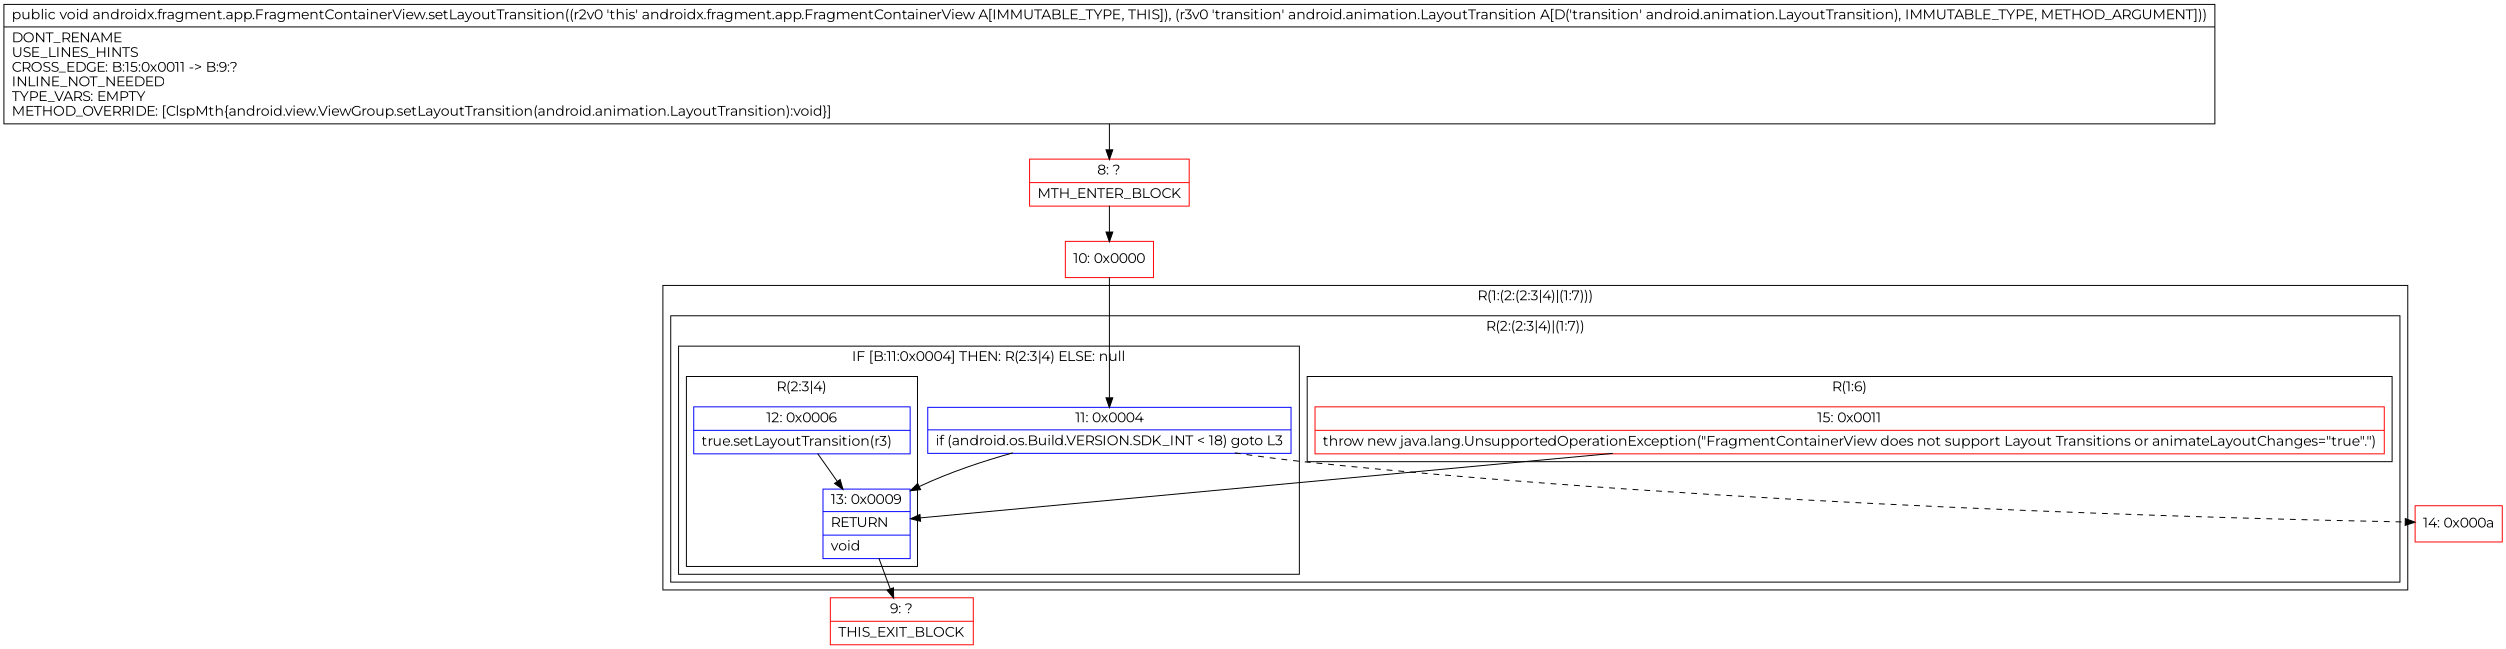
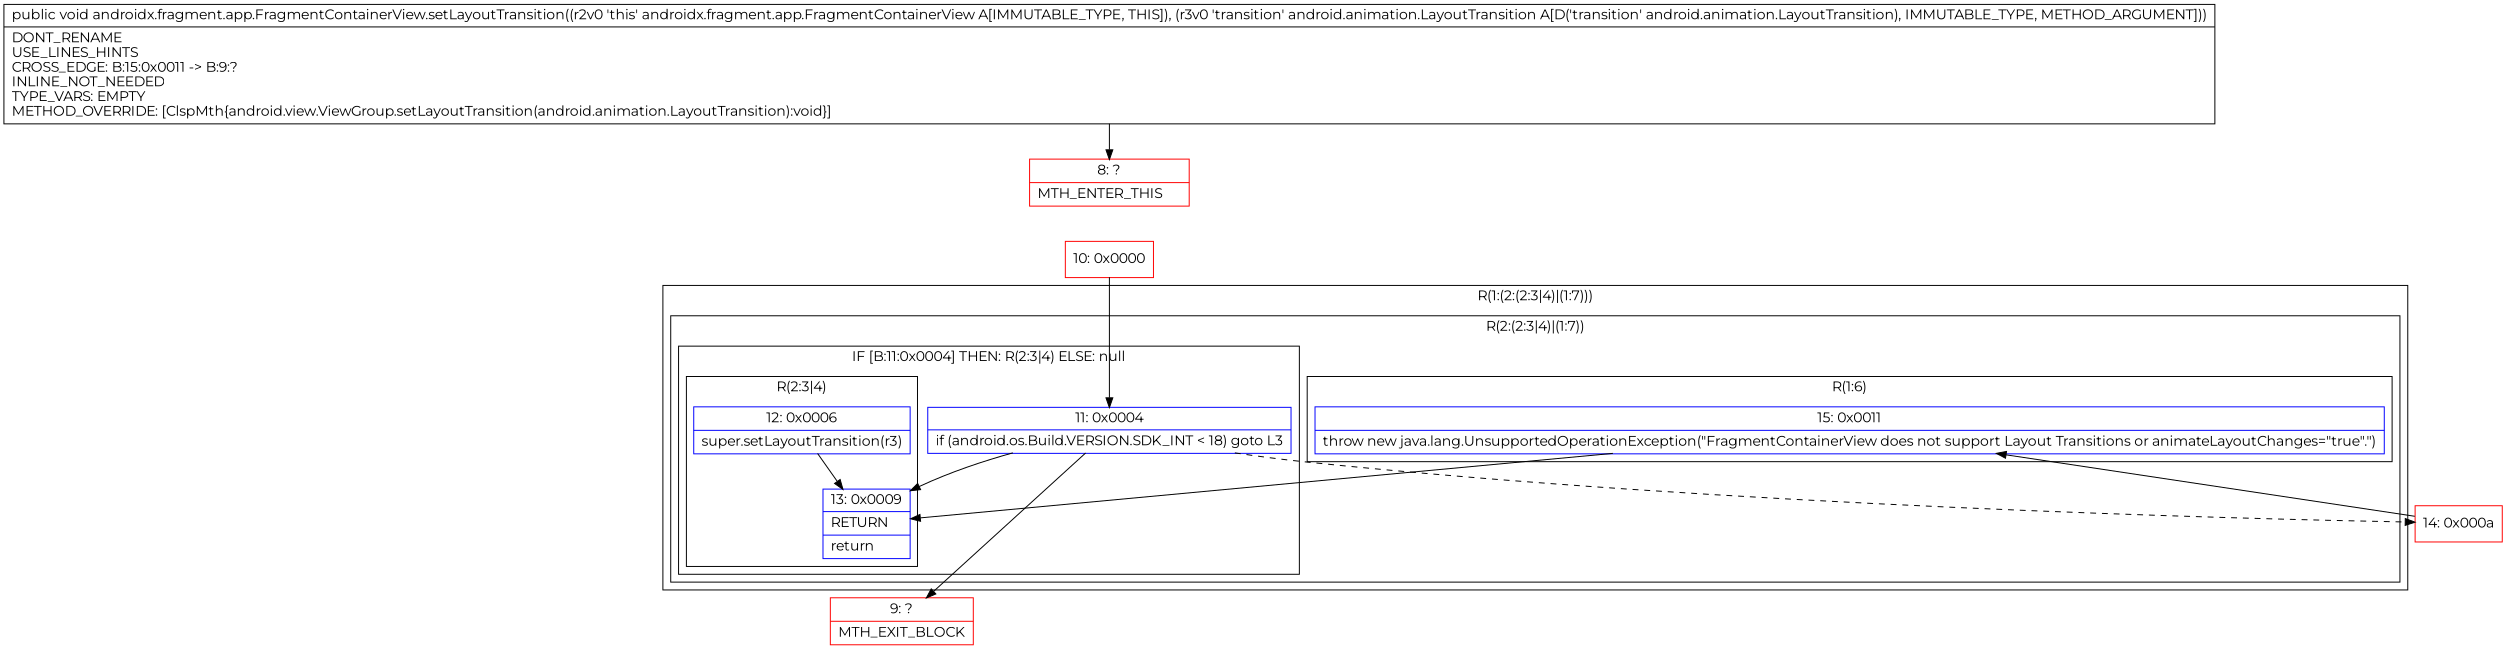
node "8: ?": text "MTH_ENTER_BLOCK" -> "MTH_ENTER_THIS"
edge "8: ?" -> "10: 0x0000": removed
node "15: 0x0011": color red -> blue
node "12: 0x0006": text "true.setLayoutTransition(r3)" -> "super.setLayoutTransition(r3)"
edge "14: 0x000a" -> "15: 0x0011": added
node "13: 0x0009": text "void" -> "return"
edge "13: 0x0009" -> "9: ?": now "11: 0x0004" -> "9: ?"
node "9: ?": text "THIS_EXIT_BLOCK" -> "MTH_EXIT_BLOCK"
